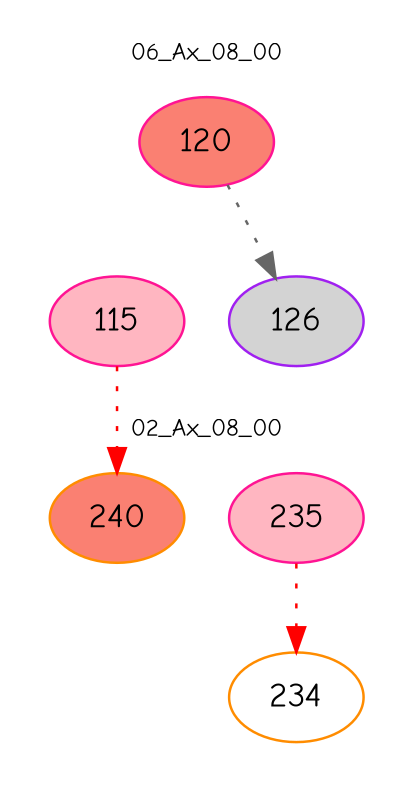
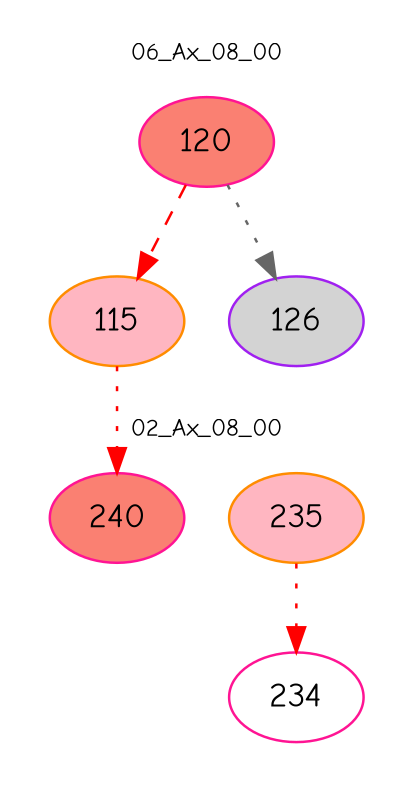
edge "120" -> "115": added
node "115": color deeppink -> darkorange
node "240": color darkorange -> deeppink
node "235": color deeppink -> darkorange
node "234": color darkorange -> deeppink
